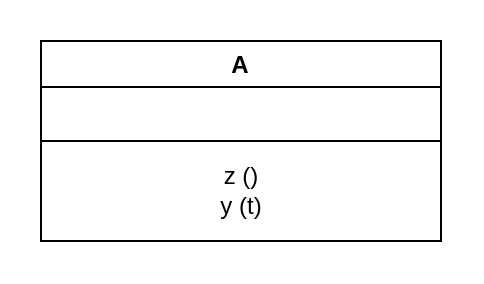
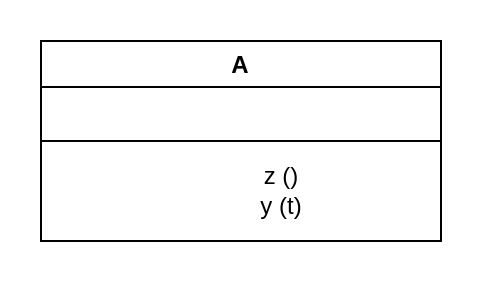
node "z () y (t)": moved (241, 191) -> (281, 191)
